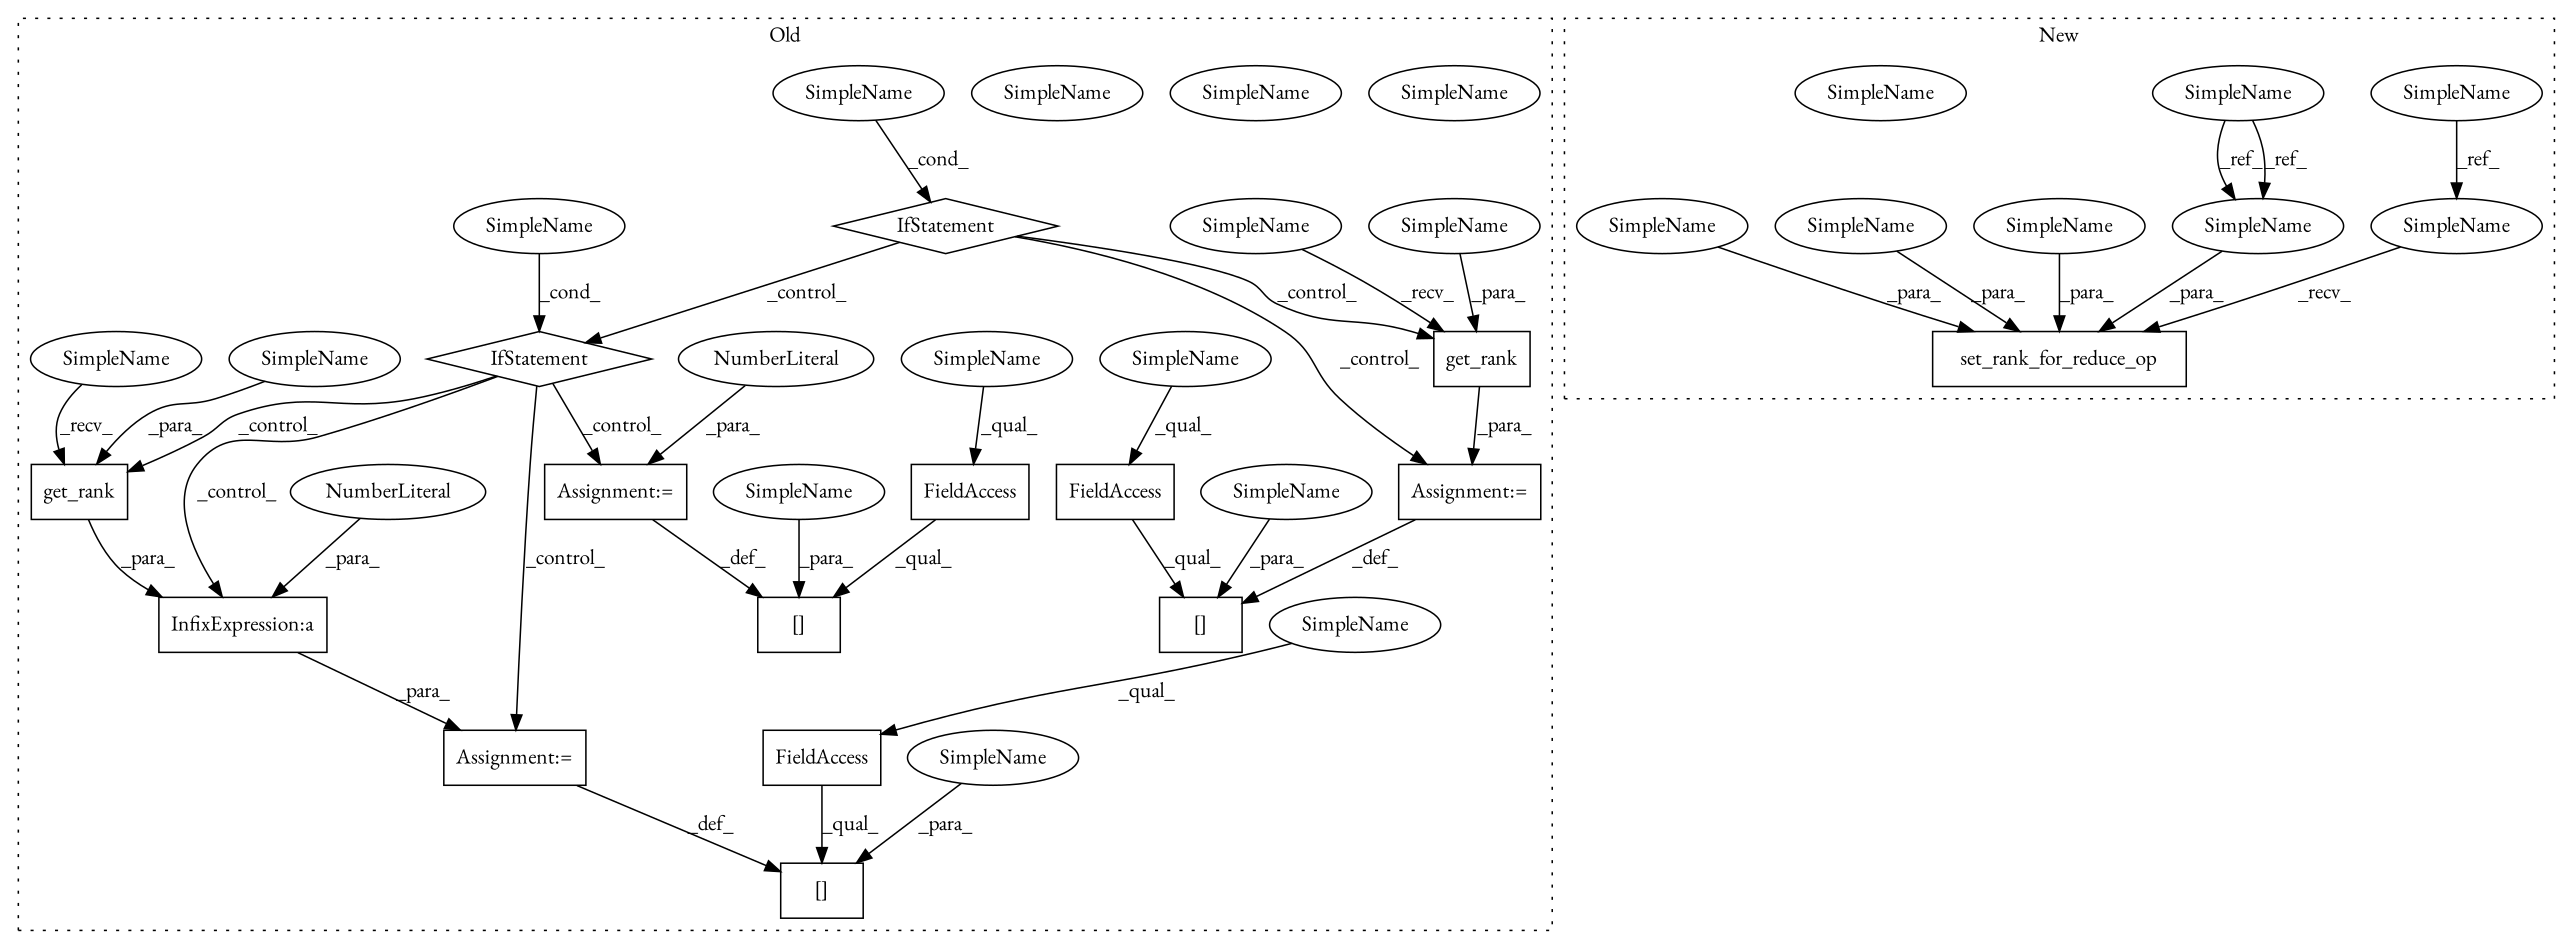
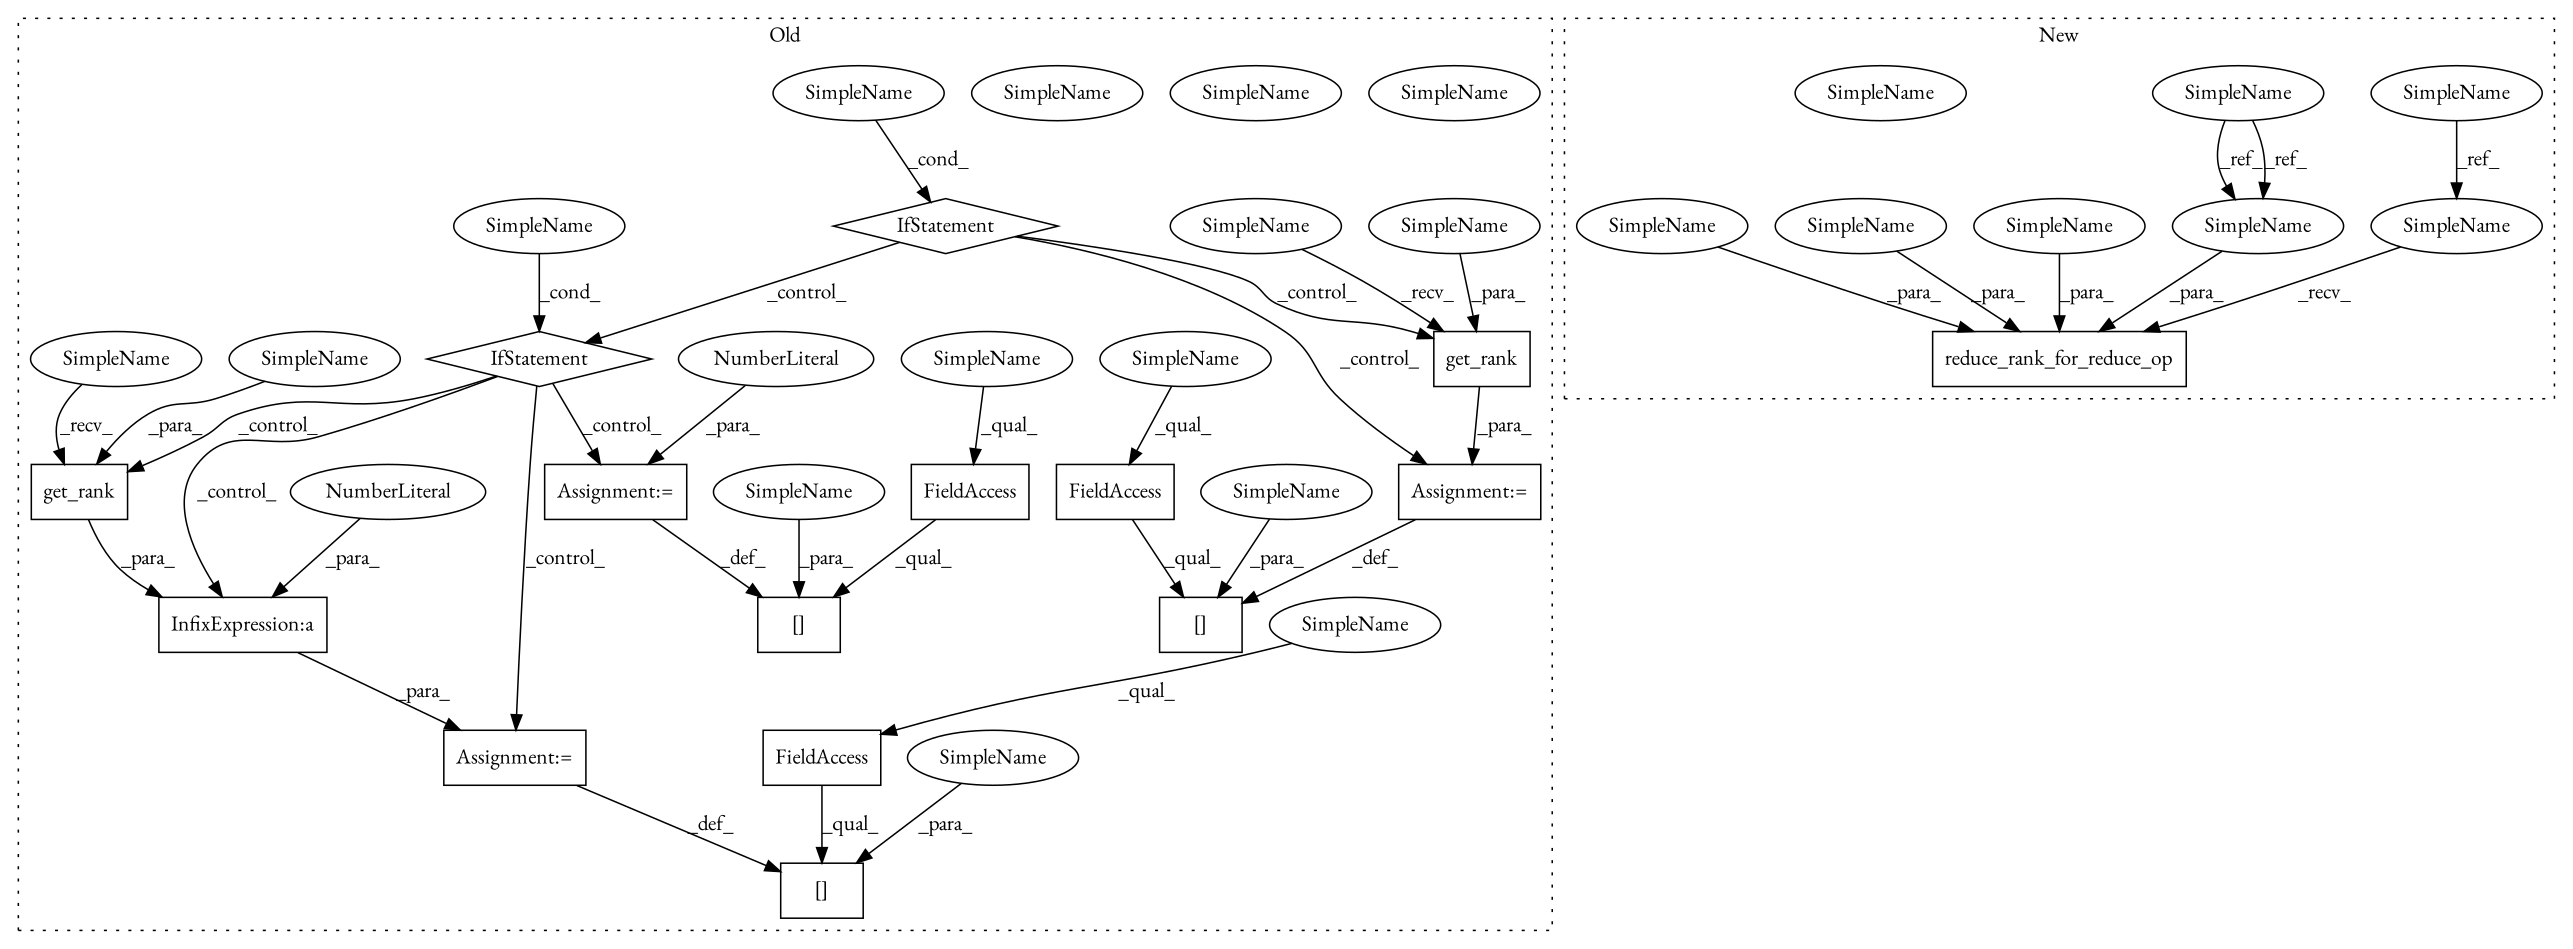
node "set_rank_for_reduce_op": label "set_rank_for_reduce_op" -> "reduce_rank_for_reduce_op"
